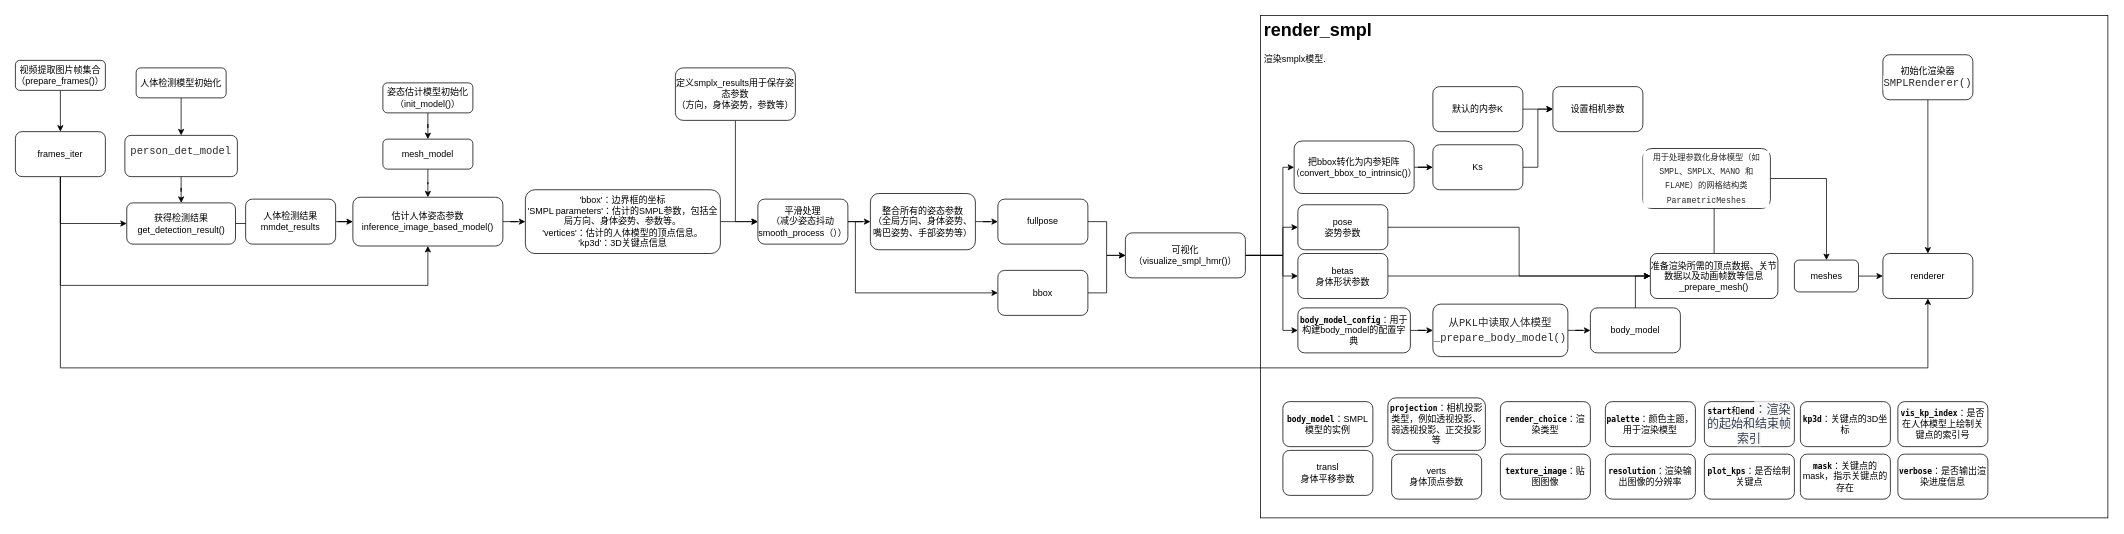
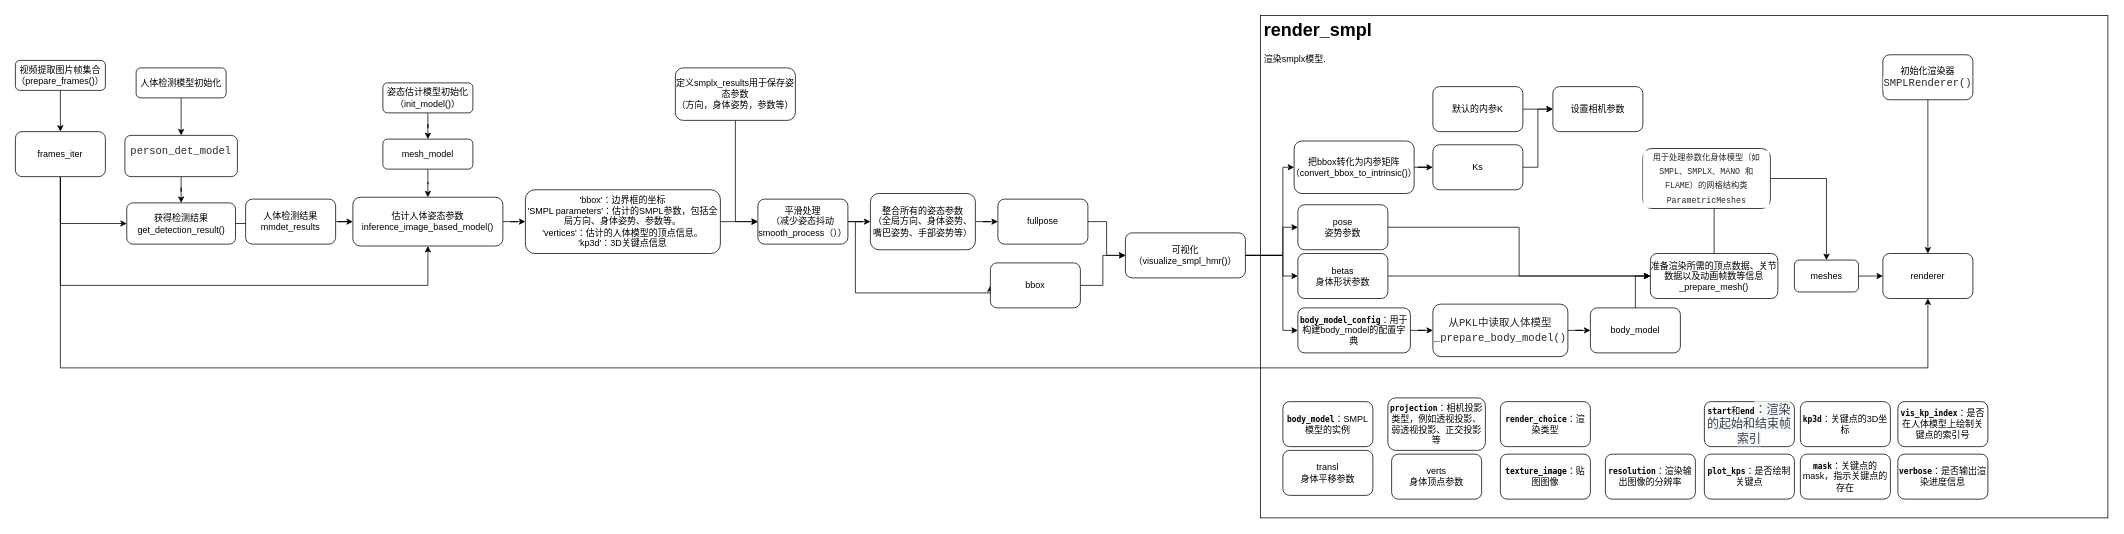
node "bbox": moved (1043, 293) -> (1035, 285)
node "palette：颜色主题，用于渲染模型": removed
